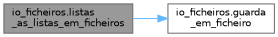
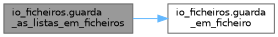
node "io_ficheiros.listas _as_listas_em_ficheiros": label "io_ficheiros.listas _as_listas_em_ficheiros" -> "io_ficheiros.guarda _as_listas_em_ficheiros"
